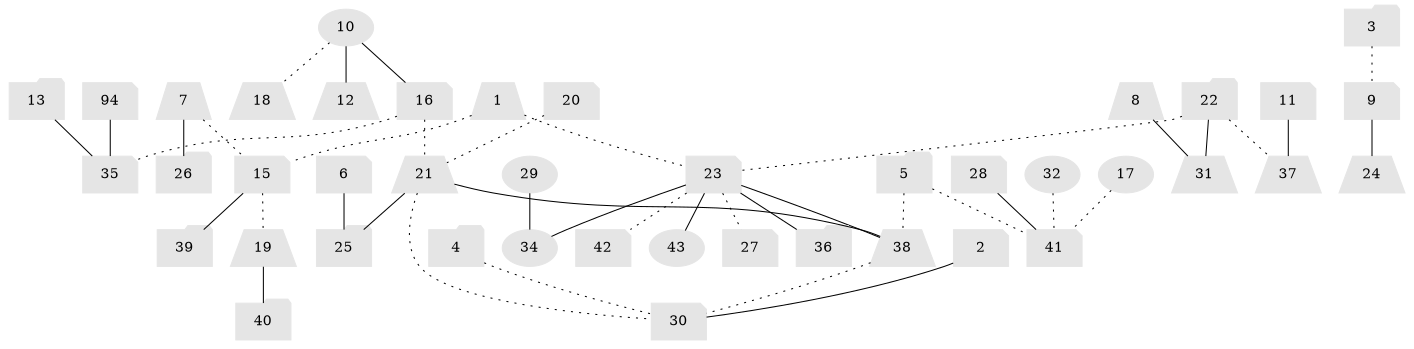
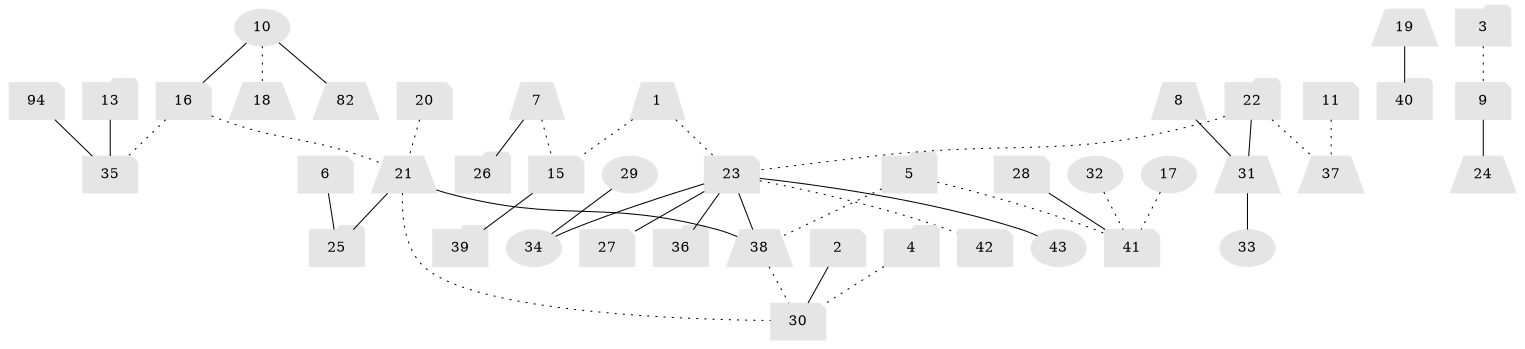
node "12": label "12" -> "82"
edge "11" -- "37": style solid -> dotted
edge "15" -- "19": removed
edge "23" -- "27": style dotted -> solid
node "33": added
